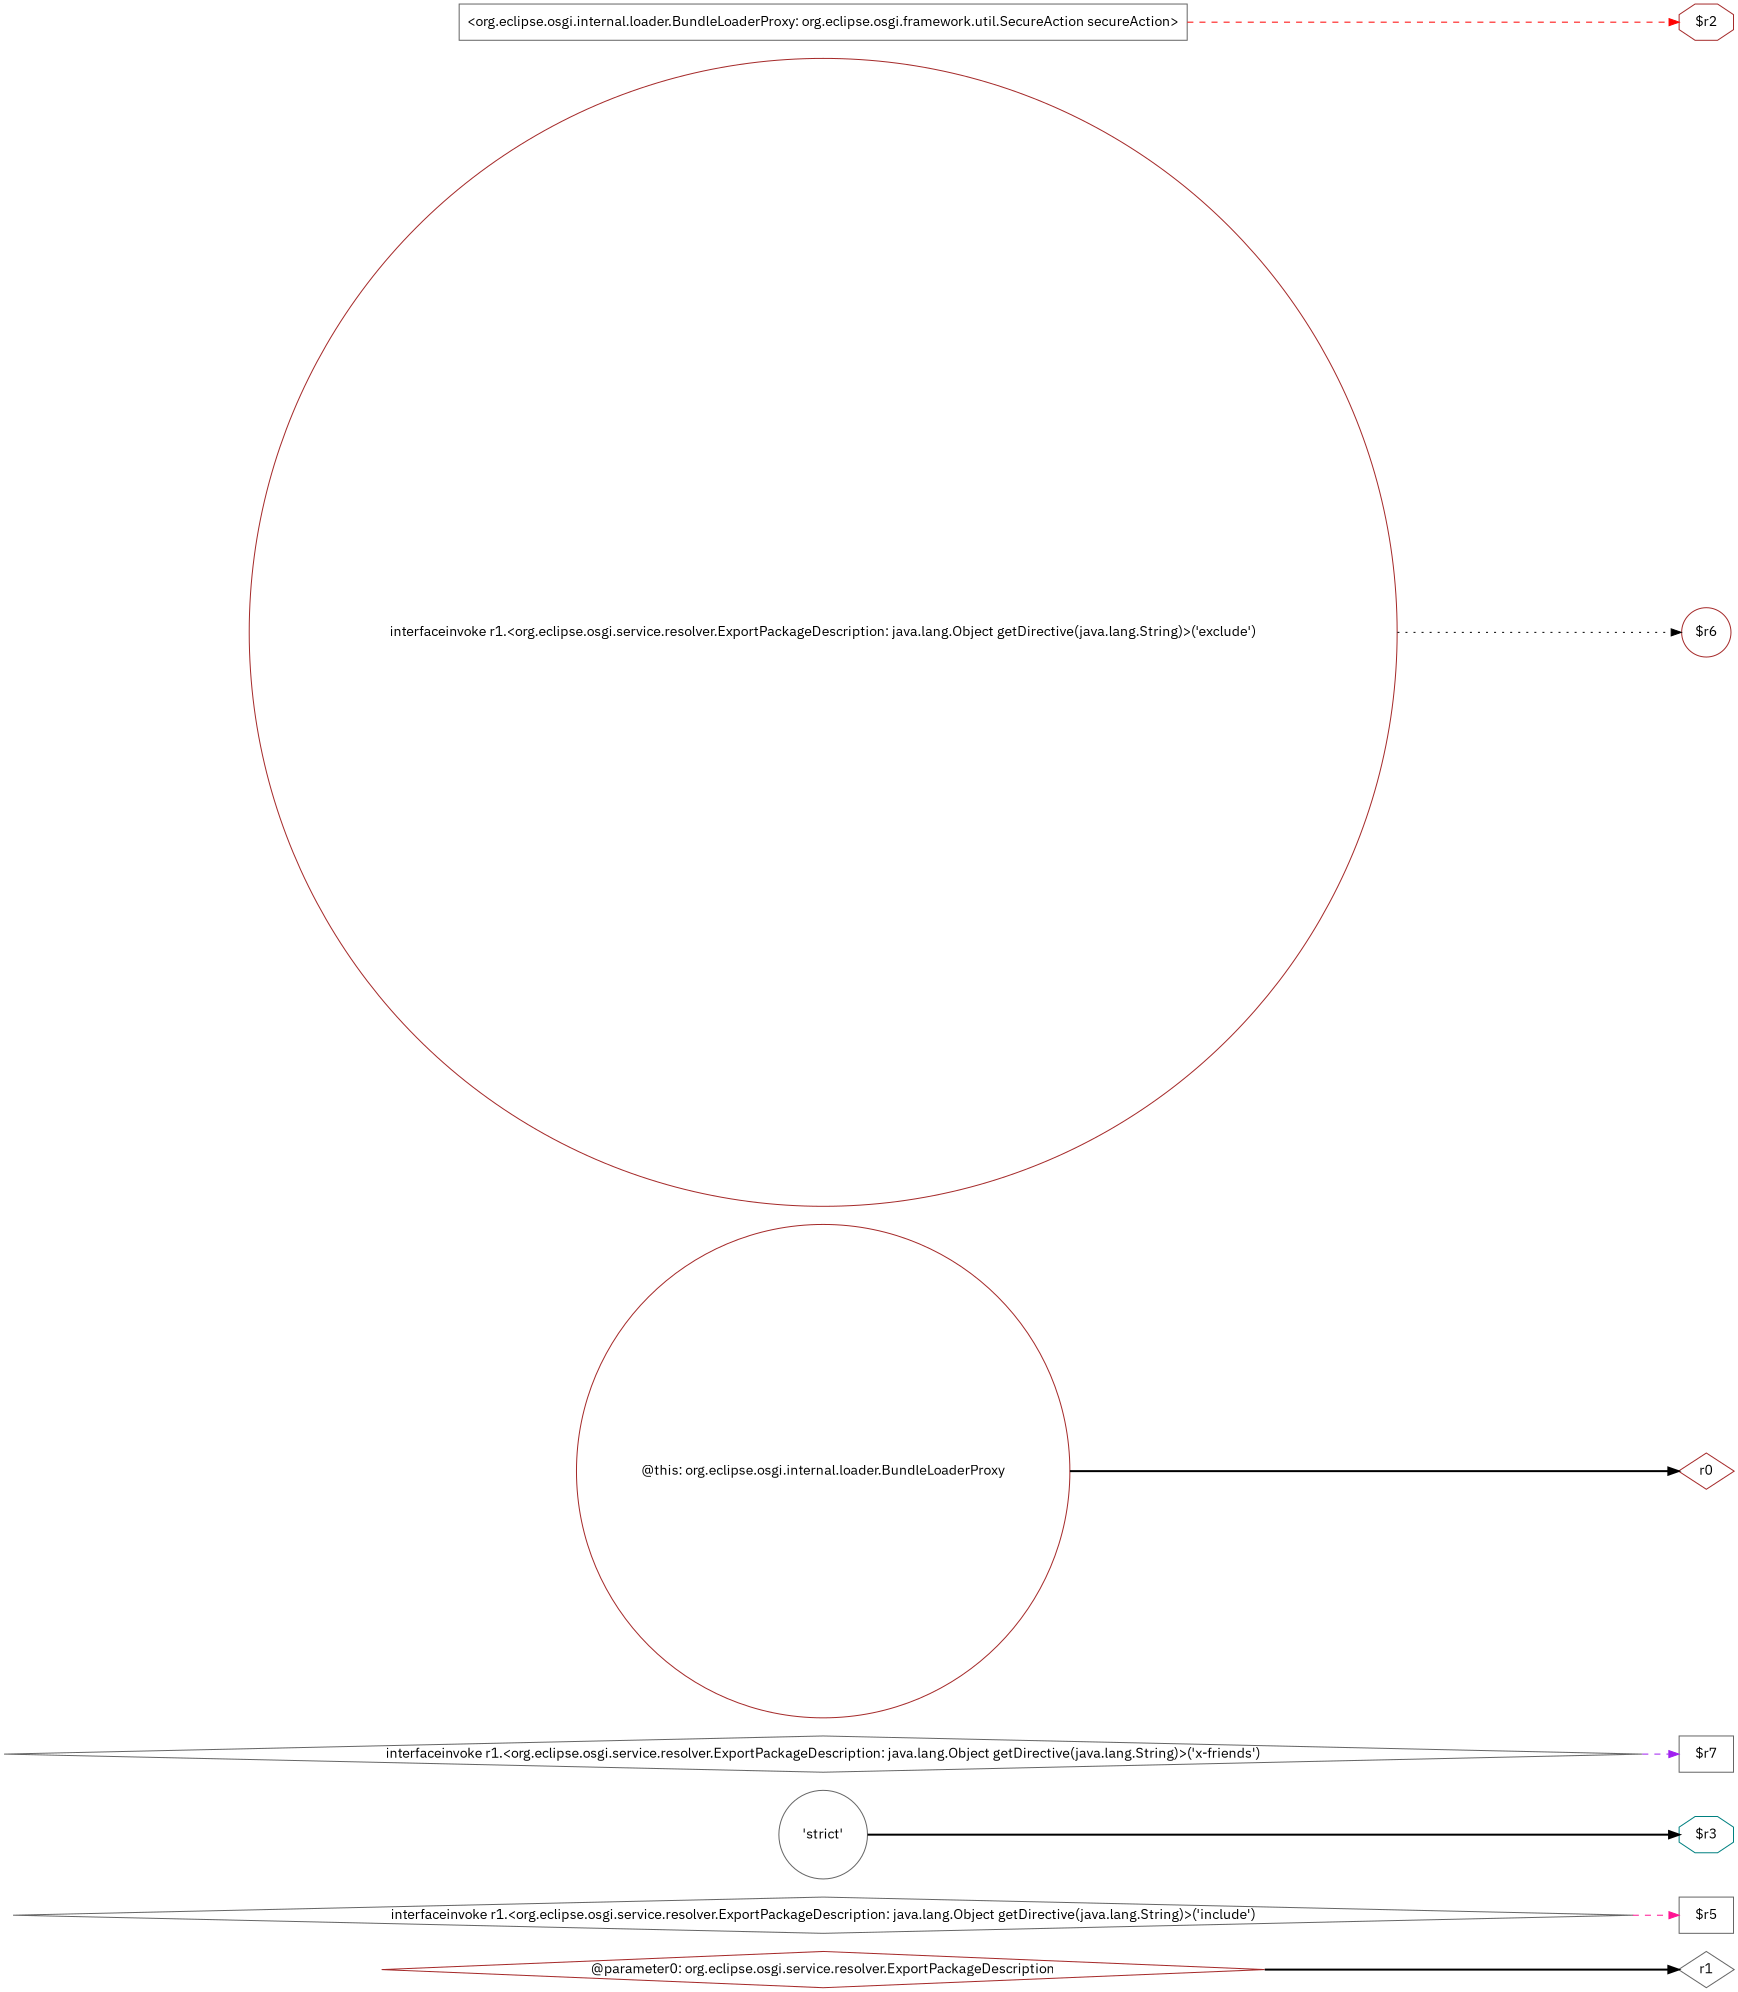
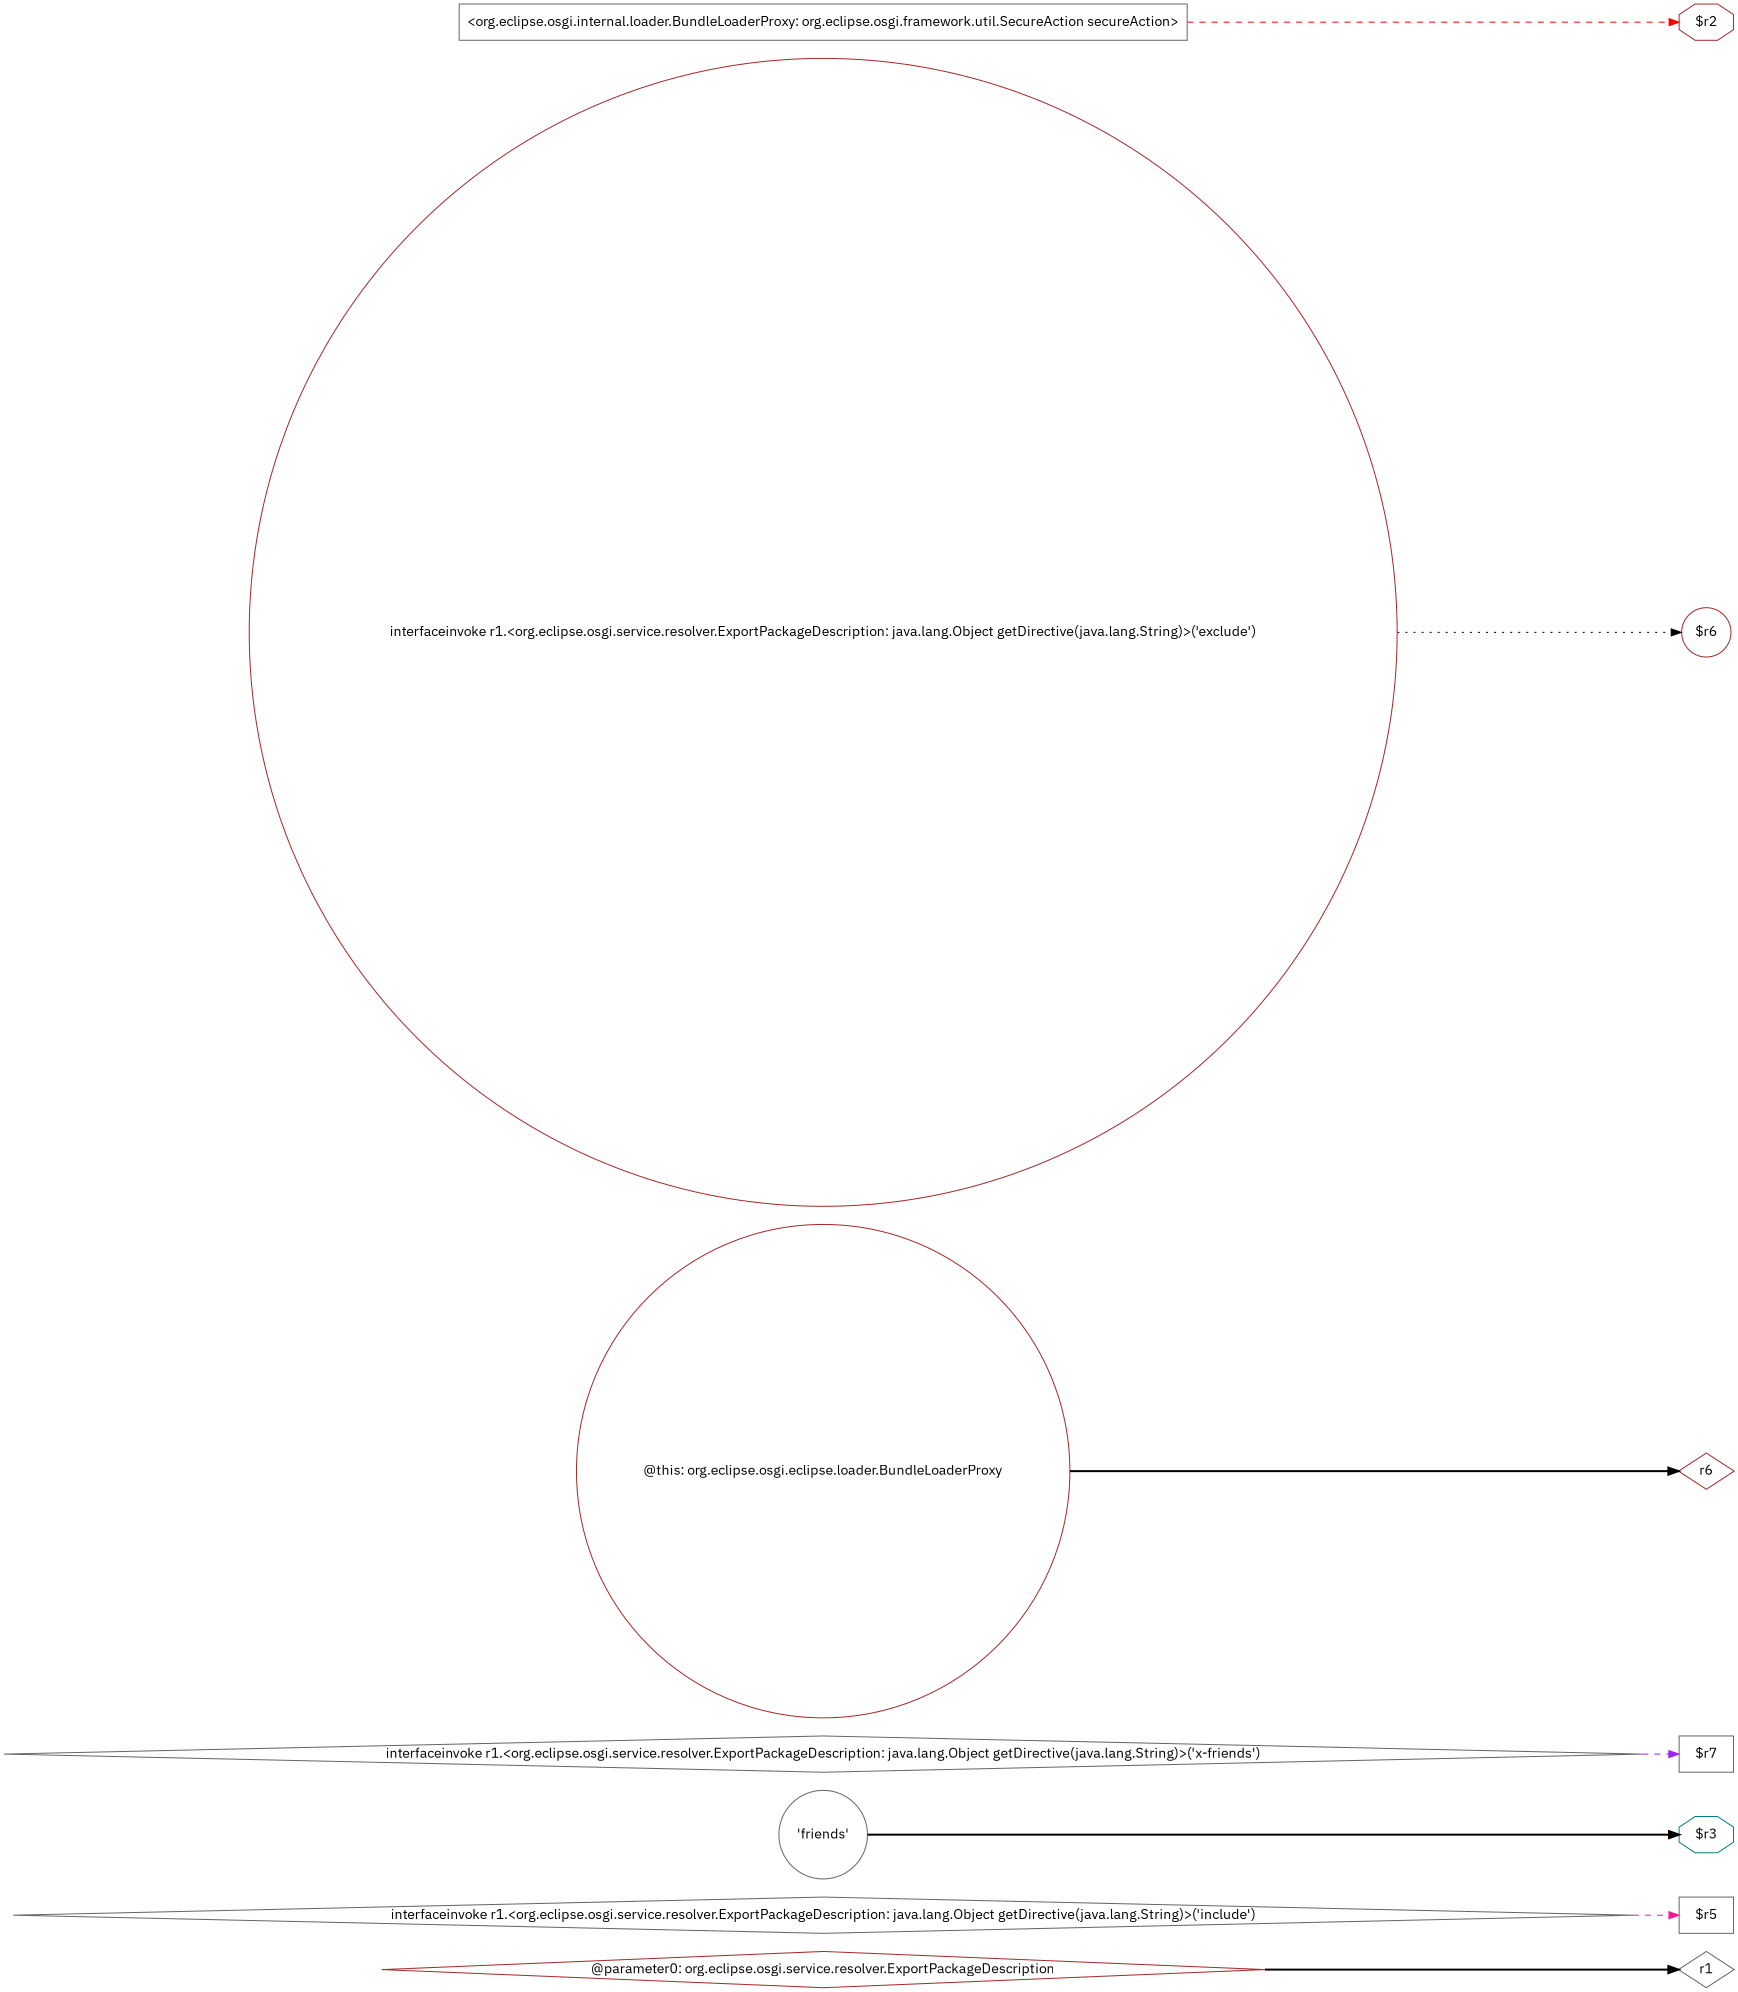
node "@this: org.eclipse.osgi.internal.loader.BundleLoaderProxy": label "@this: org.eclipse.osgi.internal.loader.BundleLoaderProxy" -> "@this: org.eclipse.osgi.eclipse.loader.BundleLoaderProxy"
node "r0": label "r0" -> "r6"
node "'strict'": label "'strict'" -> "'friends'"
